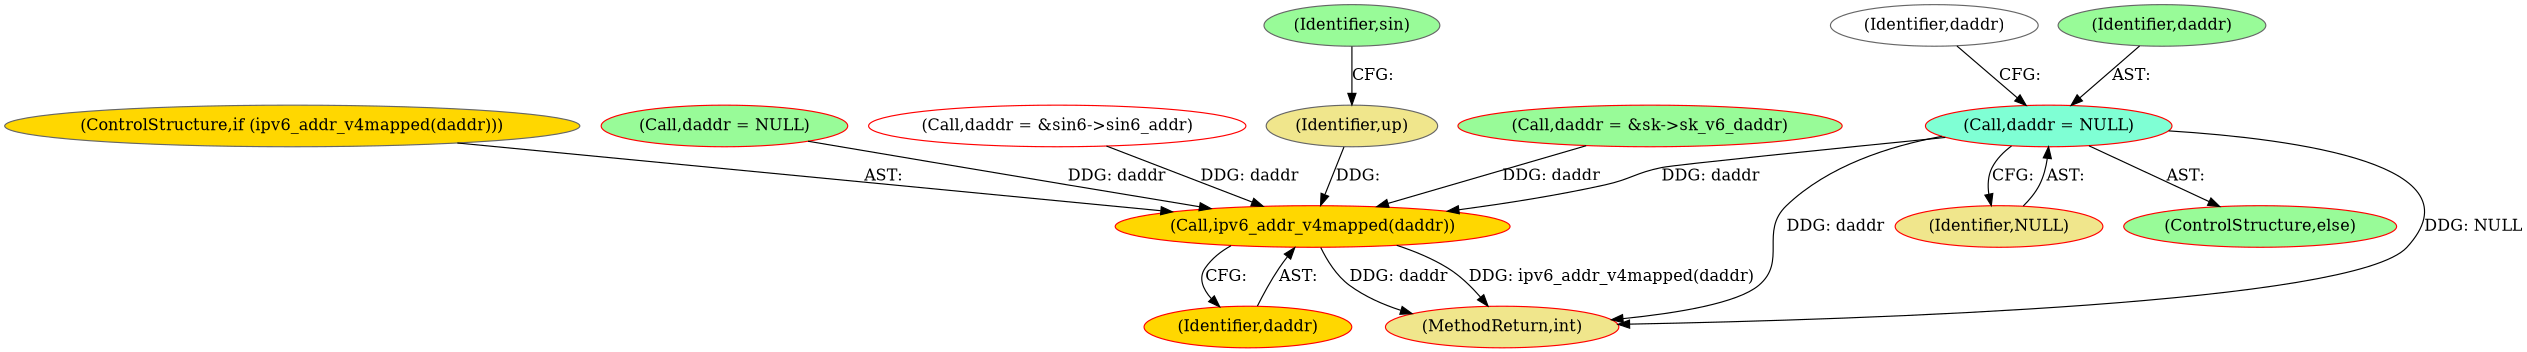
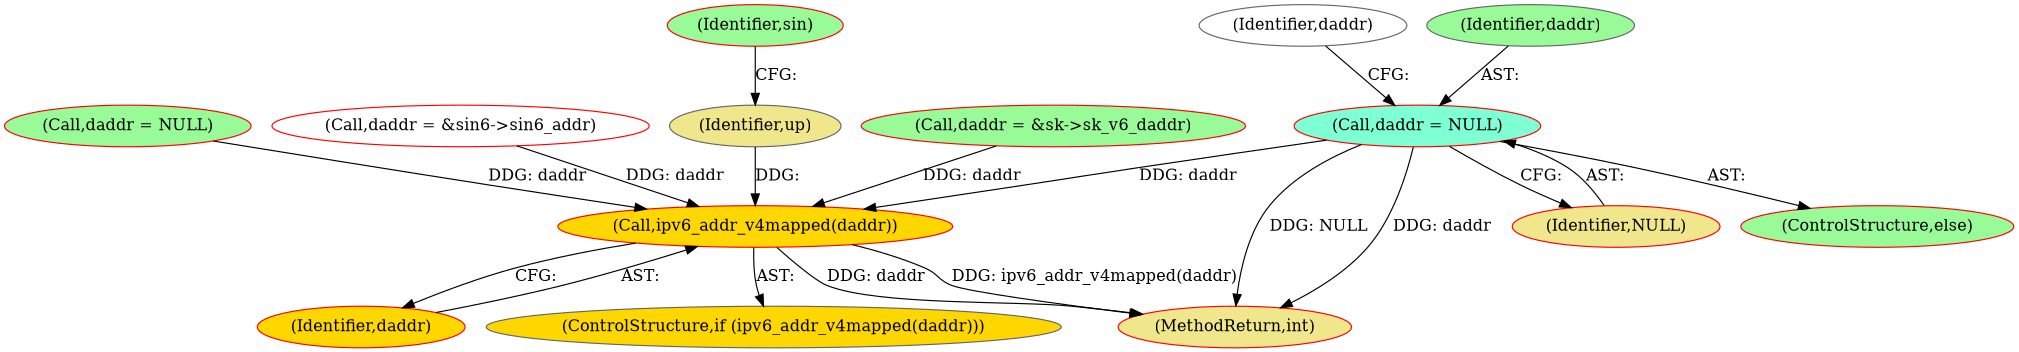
node "(Identifier,sin)": color gray40 -> red
edge "(ControlStructure,if (ipv6_addr_v4mapped(daddr)))" -> "(Call,ipv6_addr_v4mapped(daddr))": reversed
